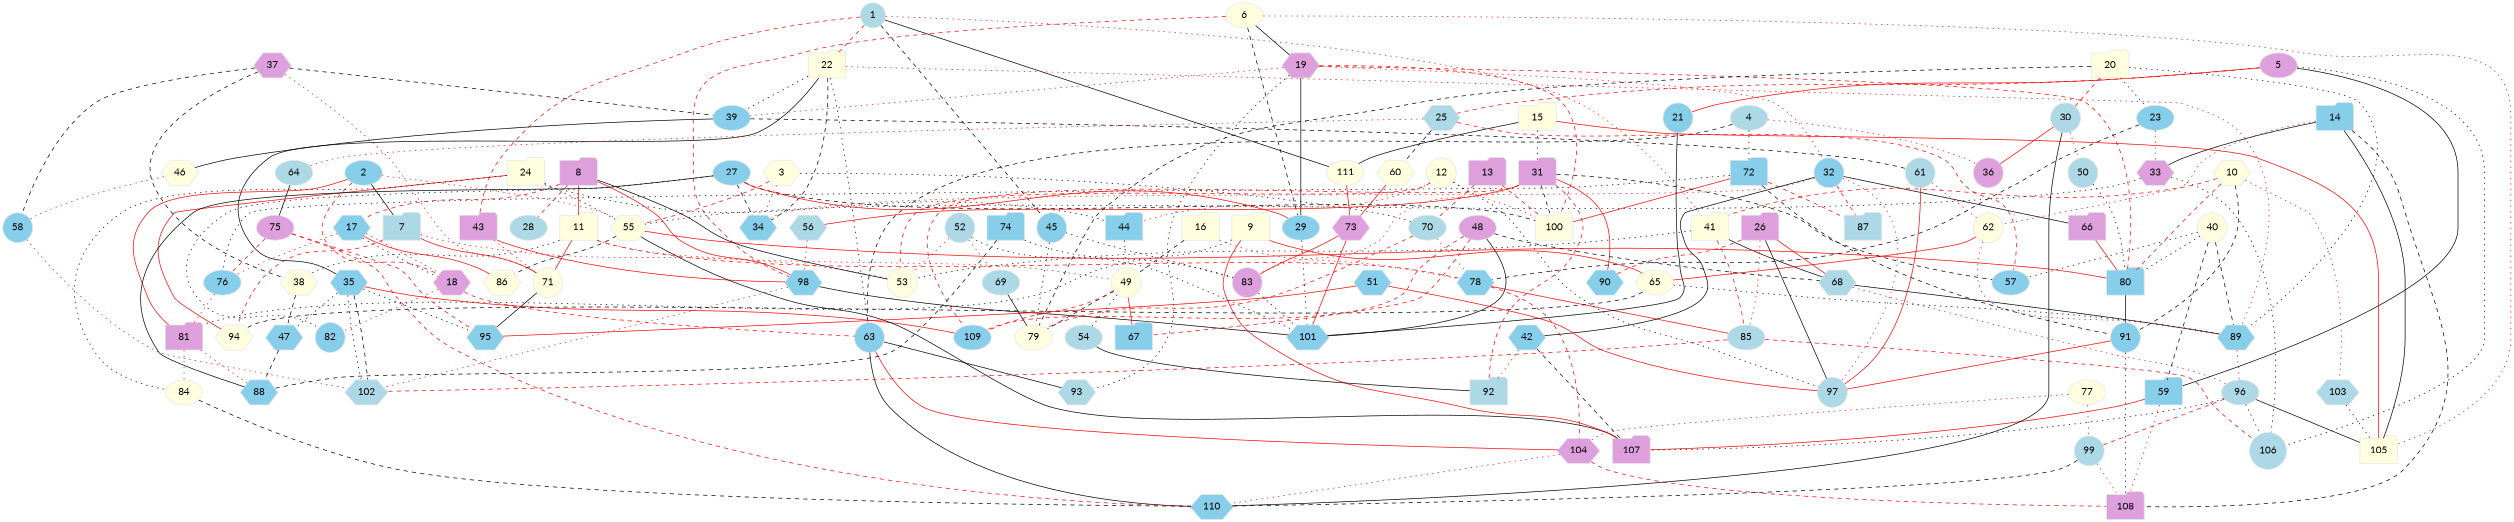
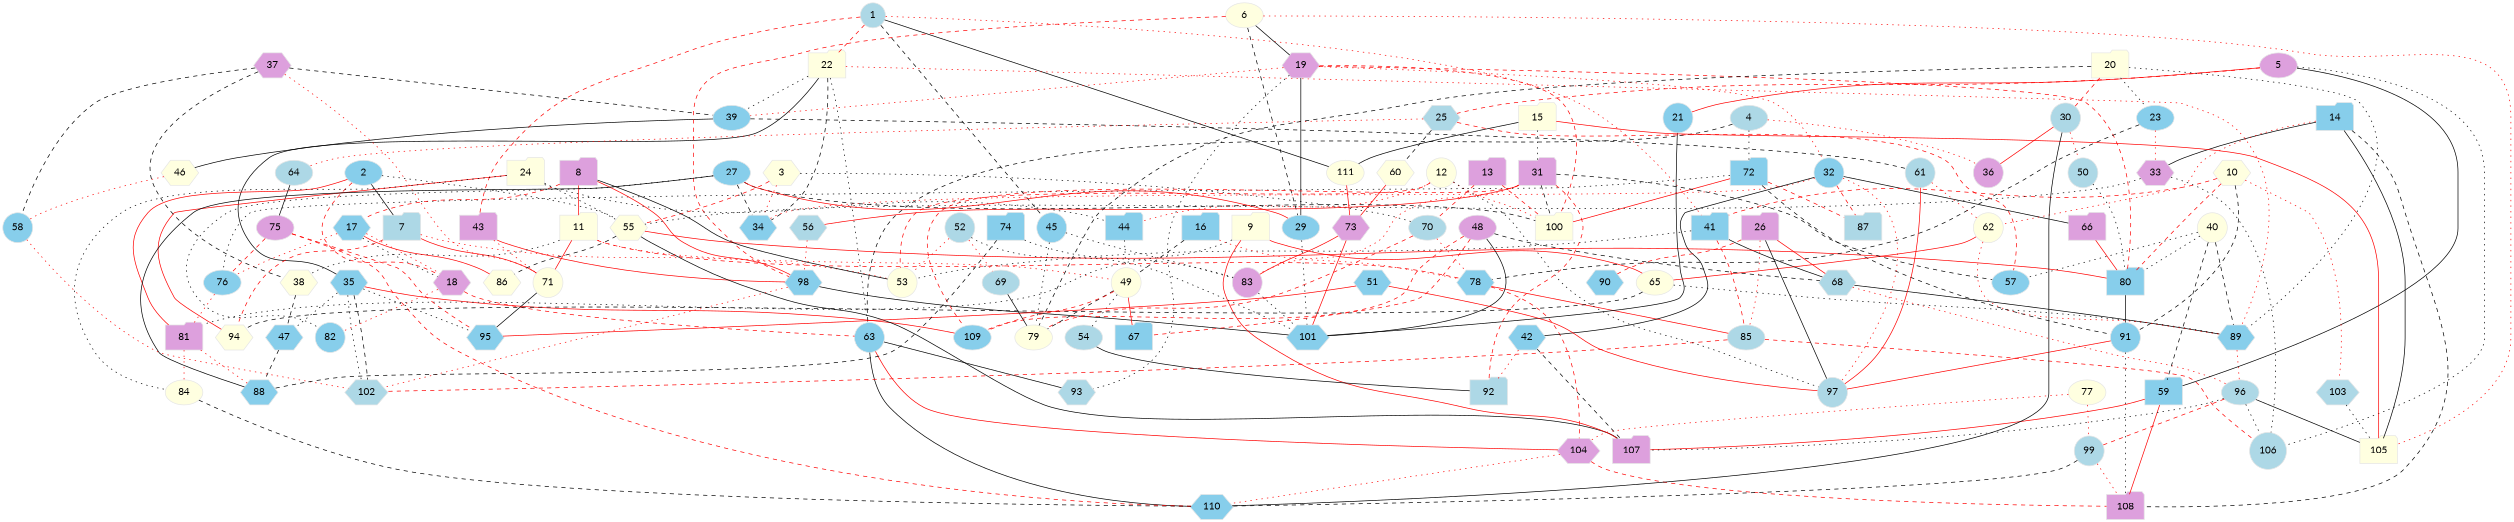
edge "2" -- "55": color red -> black
edge "31" -- "90": removed
node "28": removed
node "16": fillcolor lightyellow -> skyblue
node "41": fillcolor lightyellow -> skyblue
edge "59" -- "108": style dotted -> solid
